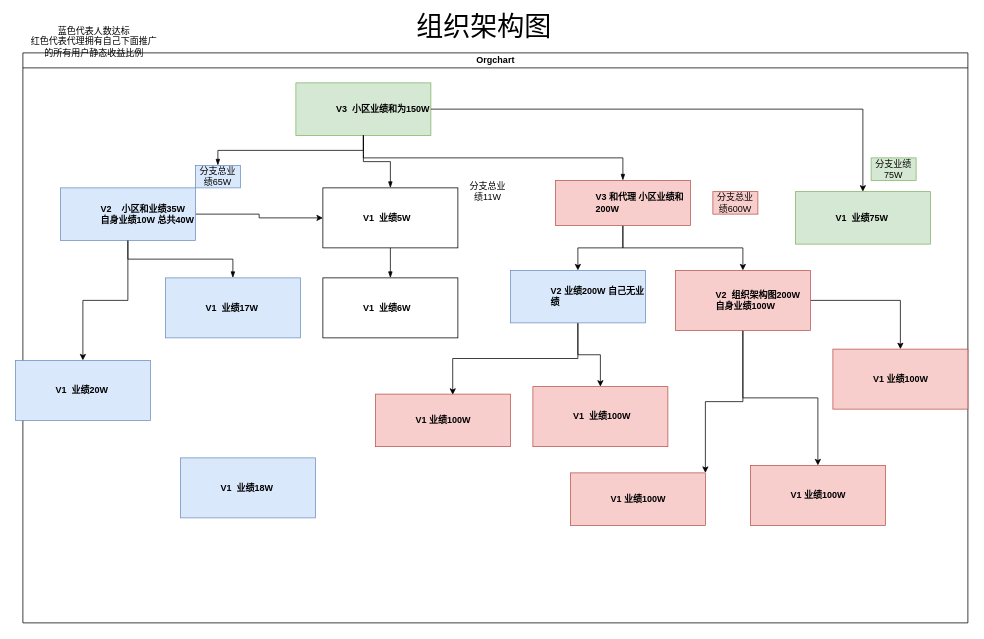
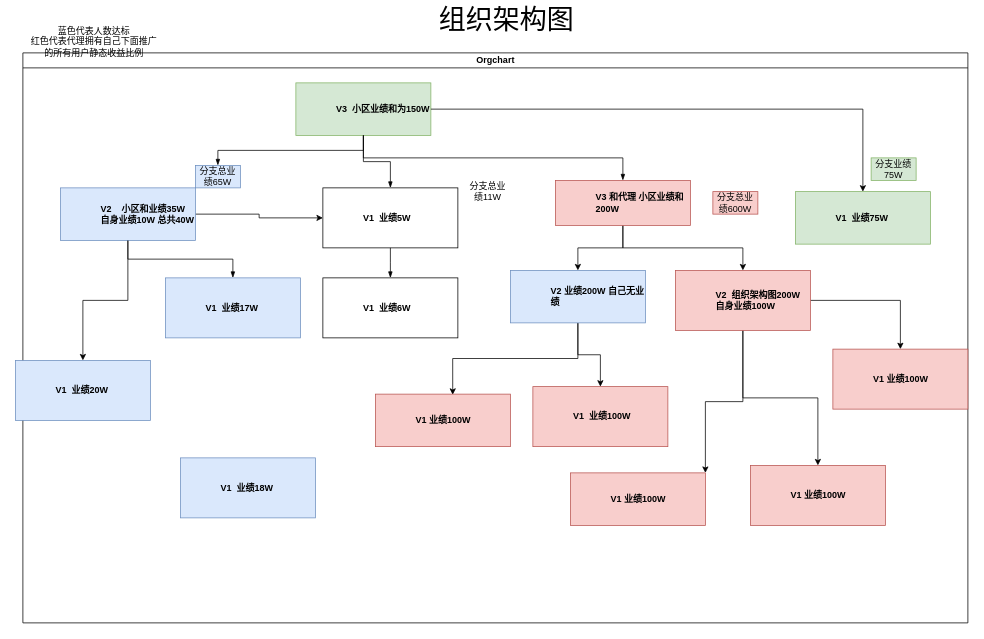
node "组织架构图": moved (484, 27) -> (507, 19)
